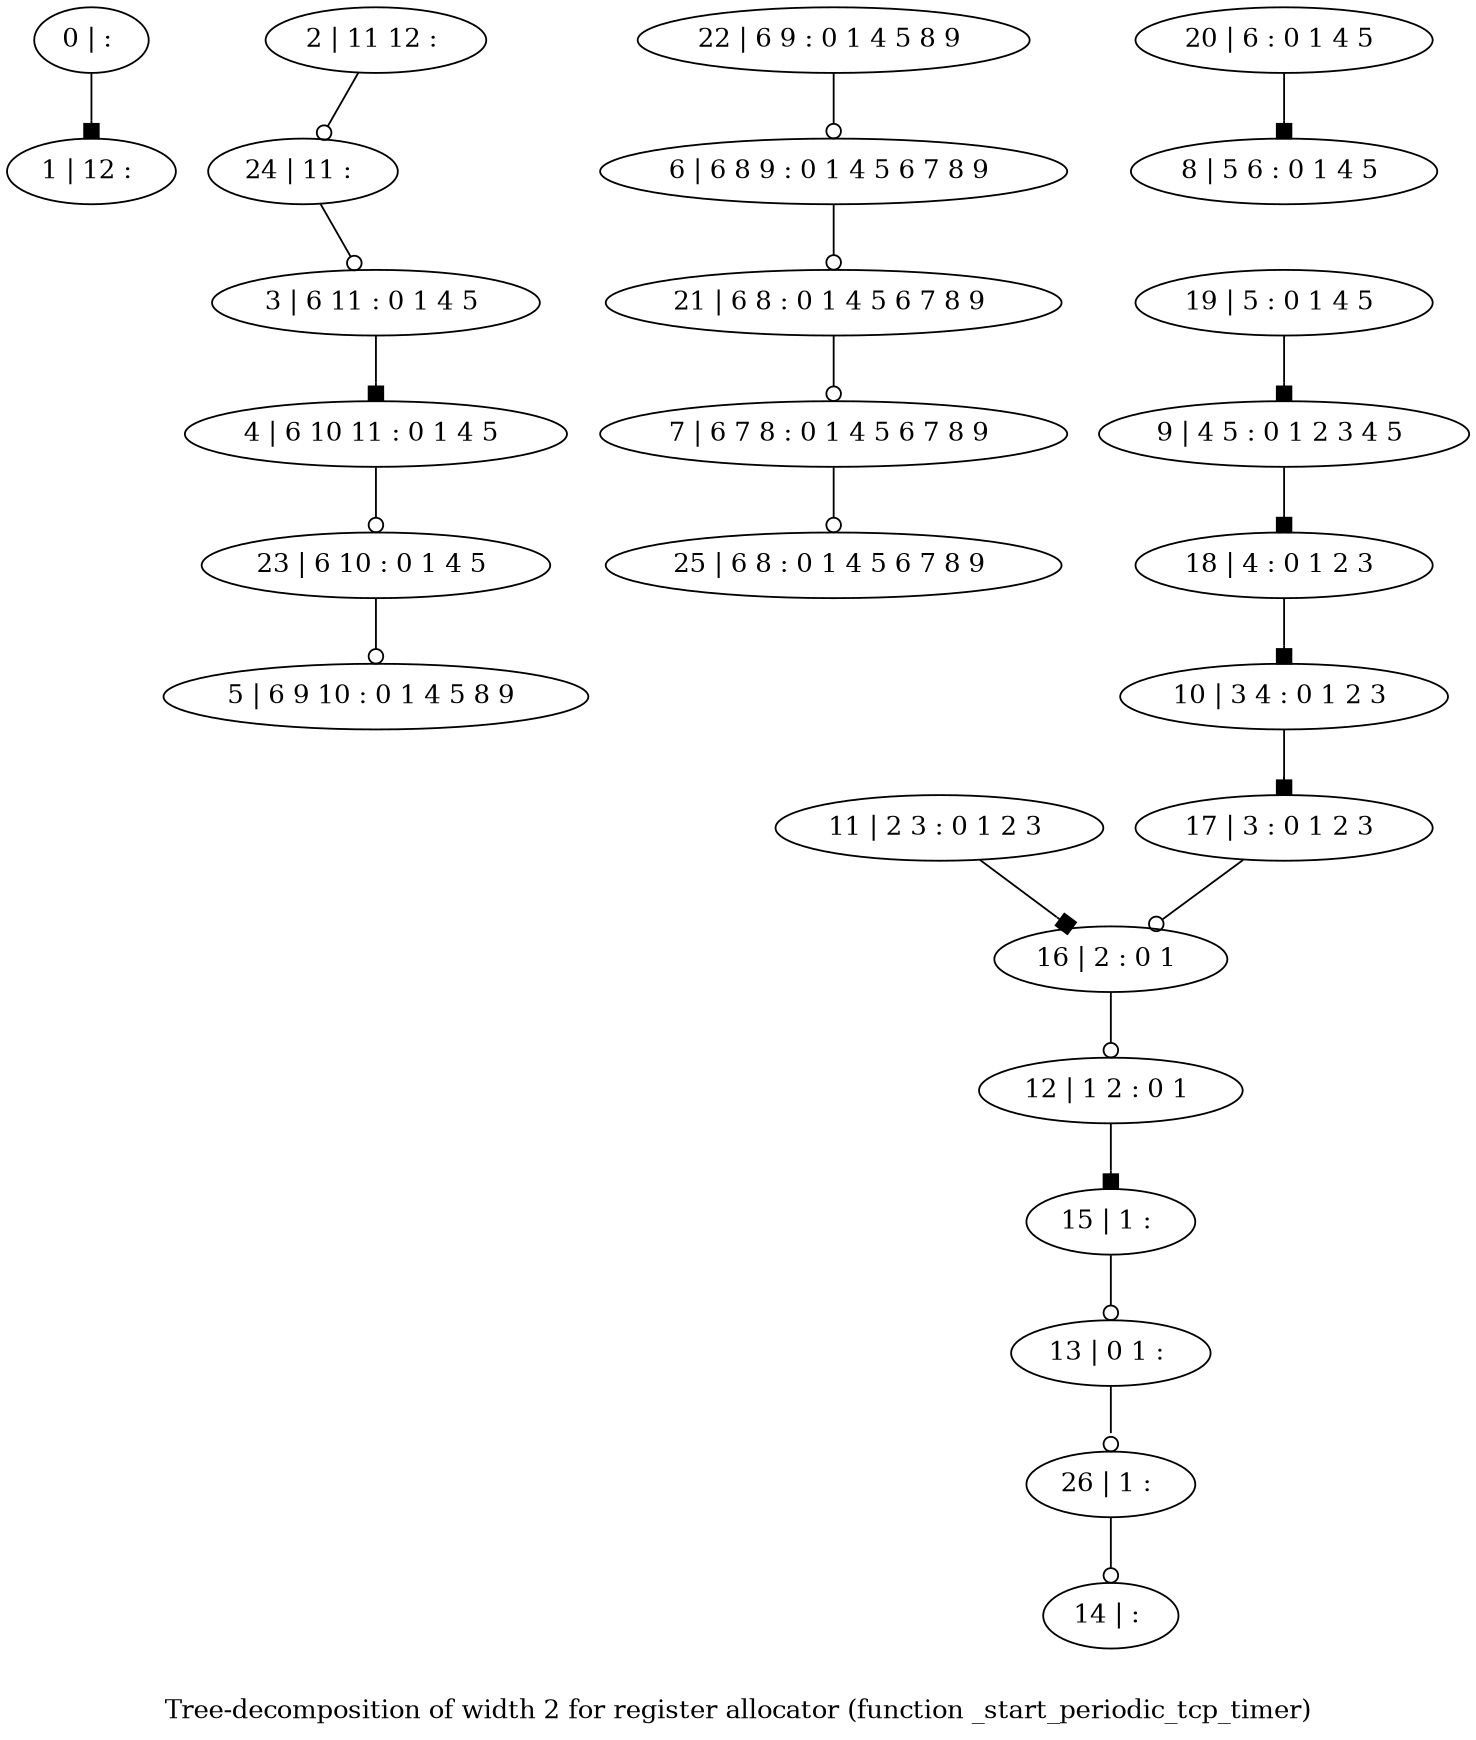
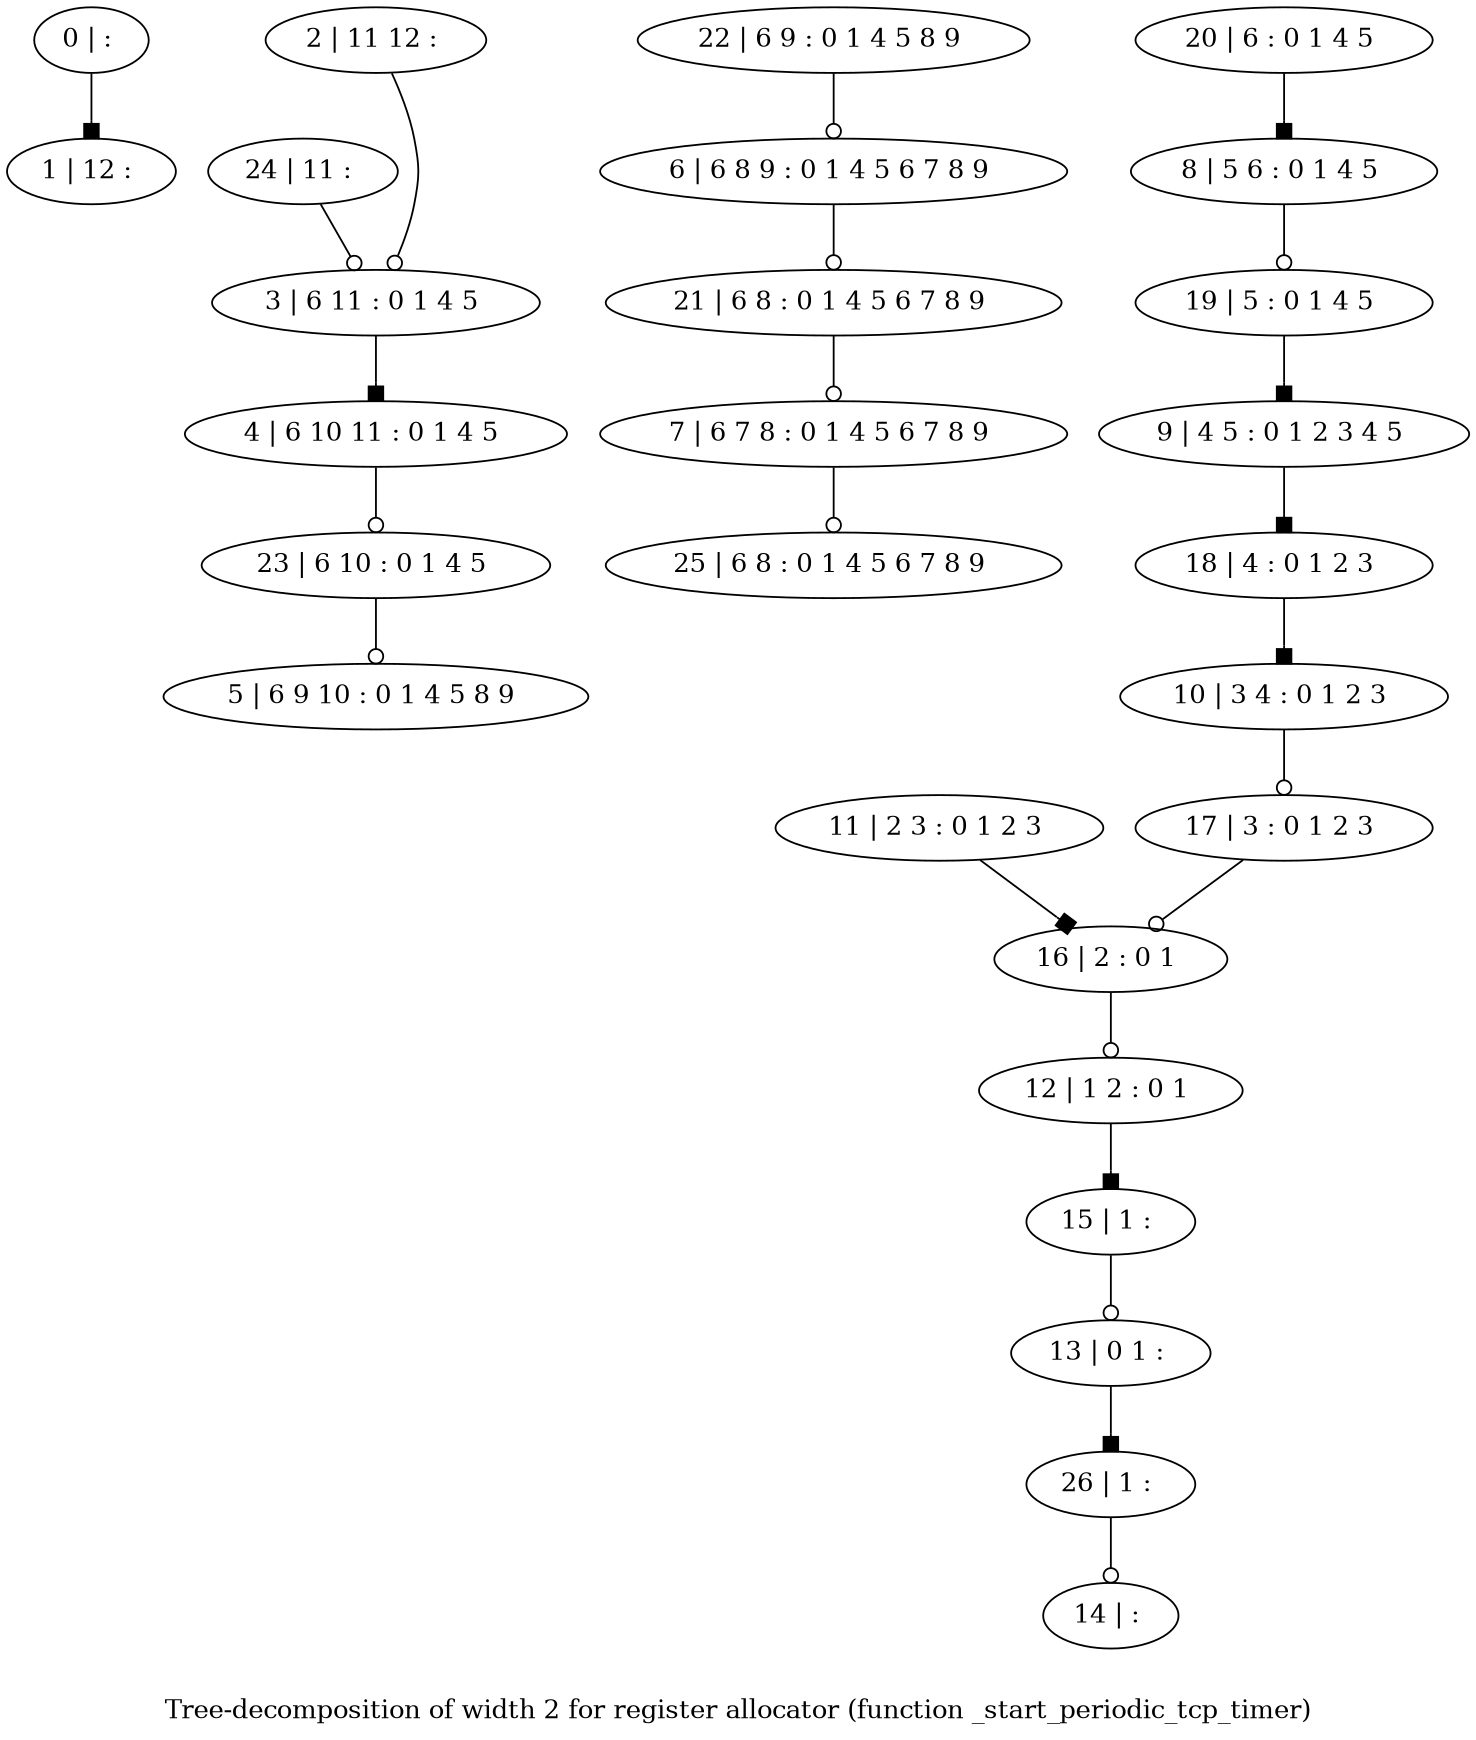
edge "2 | 11 12 :" -> "24 | 11 :": now "2 | 11 12 :" -> "3 | 6 11 : 0 1 4 5"
edge "8 | 5 6 : 0 1 4 5" -> "19 | 5 : 0 1 4 5": added
edge "10 | 3 4 : 0 1 2 3" -> "17 | 3 : 0 1 2 3": arrowhead box -> odot
edge "13 | 0 1 :" -> "26 | 1 :": arrowhead odot -> box
